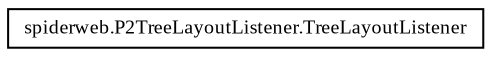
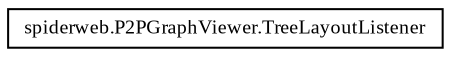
node "spiderweb.P2TreeLayoutListener.TreeLayoutListener": label "spiderweb.P2TreeLayoutListener.TreeLayoutListener" -> "spiderweb.P2PGraphViewer.TreeLayoutListener"
